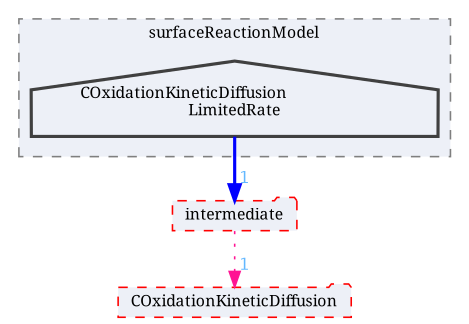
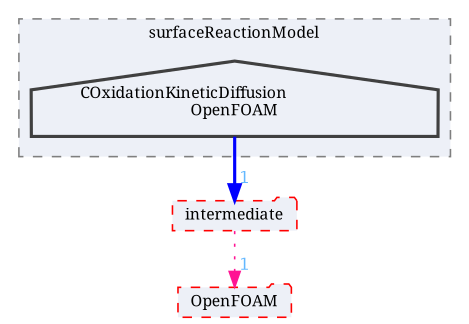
node "COxidationKineticDiffusion LimitedRate": label "COxidationKineticDiffusion LimitedRate" -> "COxidationKineticDiffusion OpenFOAM"
node "COxidationKineticDiffusion": label "COxidationKineticDiffusion" -> "OpenFOAM"
